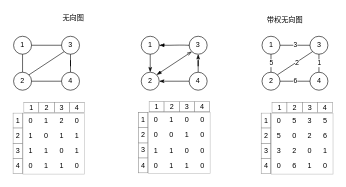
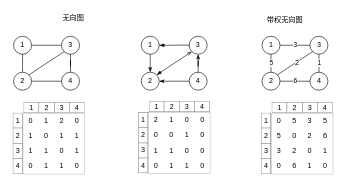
node "0 1 0 0 0 0 1 0 1 1 0 0 0 1 1 0": label "0 1 0 0 0 0 1 0 1 1 0 0 0 1 1 0" -> "2 1 0 0 0 0 1 0 1 1 0 0 0 1 1 0"
